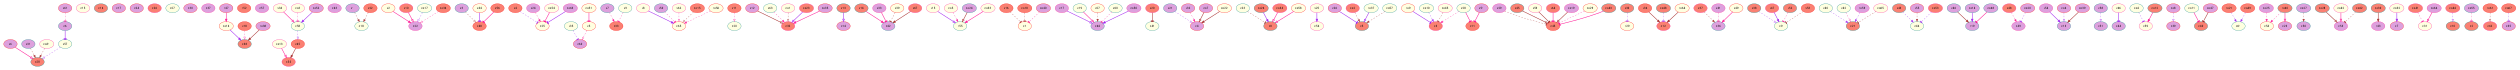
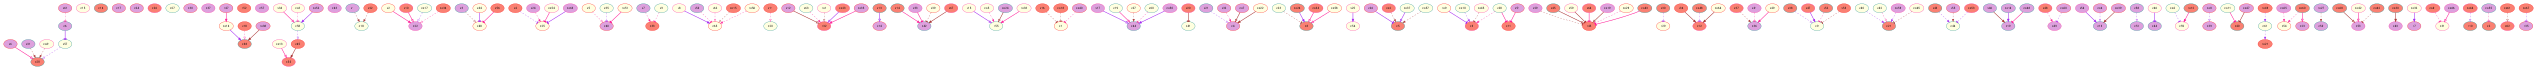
edge "co21" -> "c61": reversed
edge "co51" -> "v5": now "co51" -> "c60"
node "c48": fillcolor salmon -> lightyellow
